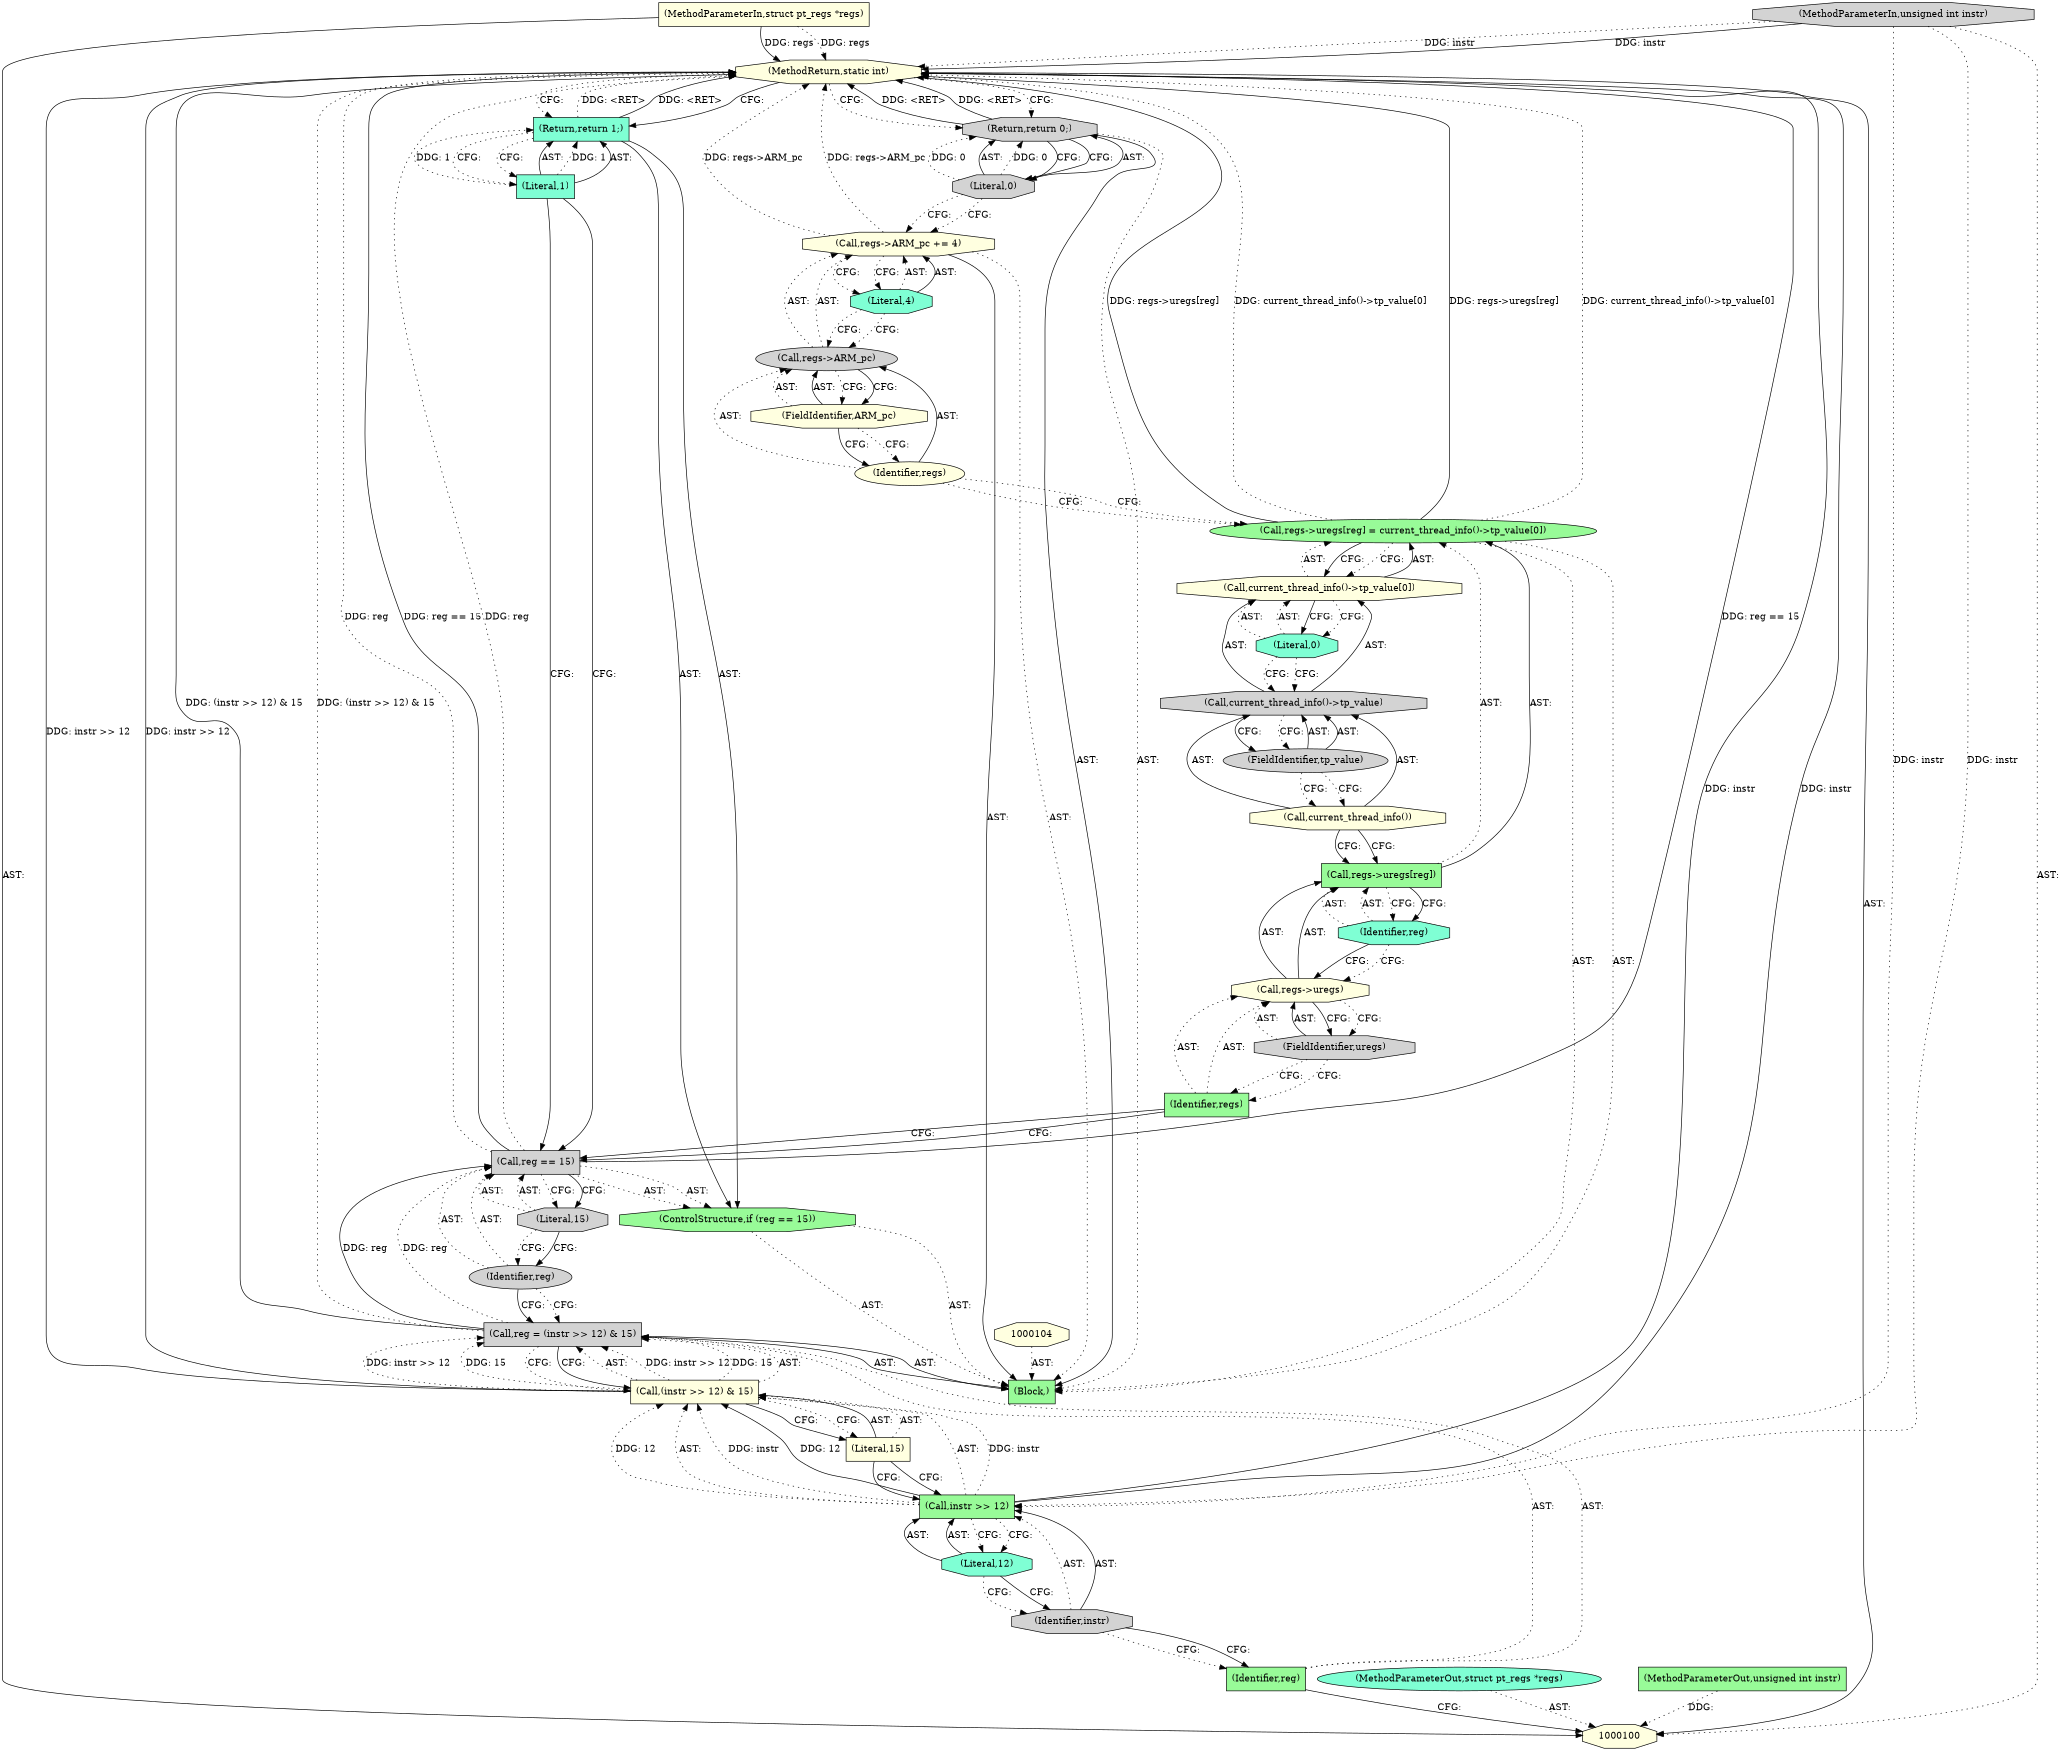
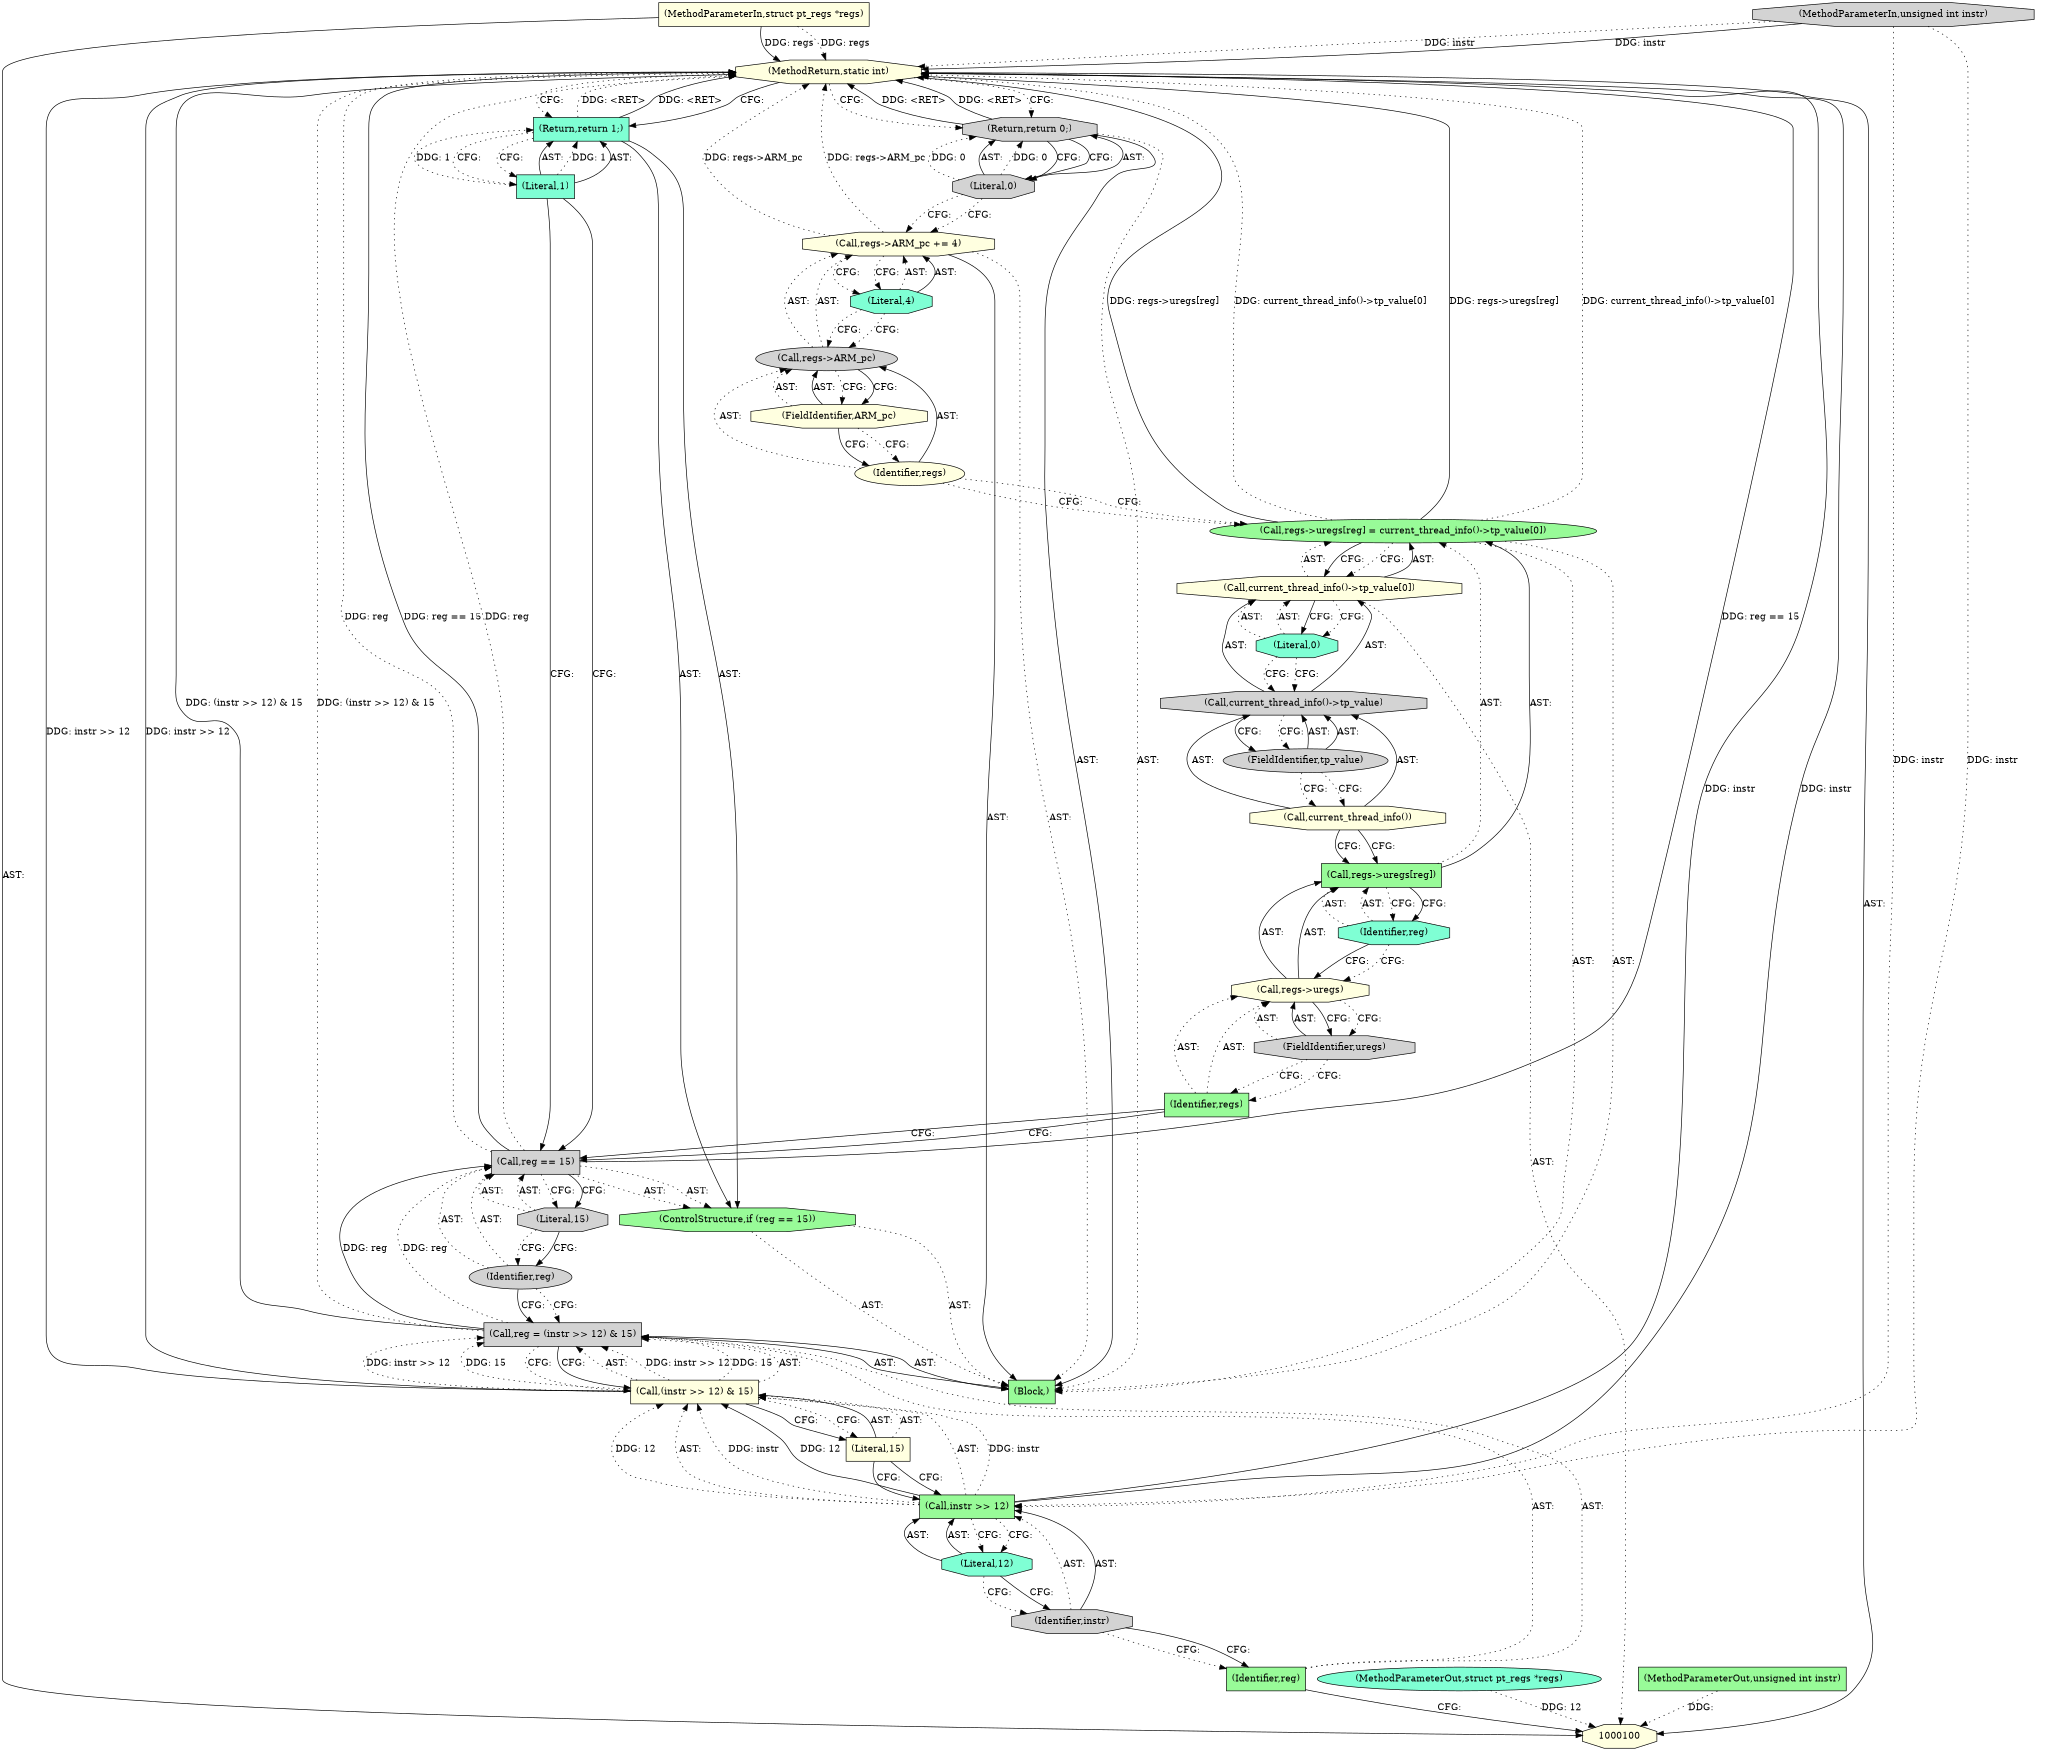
edge "(MethodParameterIn,unsigned int instr)" -> "1000100": now "(Call,current_thread_info()->tp_value[0])" -> "1000100"
node "1000104": removed
edge "(MethodParameterOut,struct pt_regs *regs)" -> "1000100": label "AST: " -> "DDG: 12"
